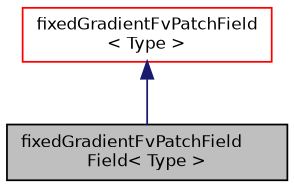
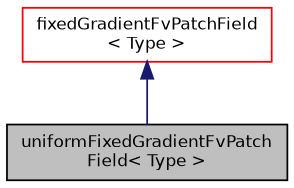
node "fixedGradientFvPatchField Field< Type >": label "fixedGradientFvPatchField Field< Type >" -> "uniformFixedGradientFvPatch Field< Type >"
